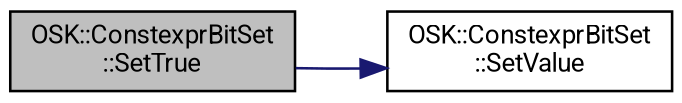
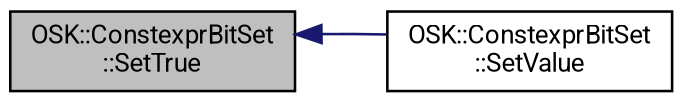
edge "OSK::ConstexprBitSet ::SetTrue" -> "OSK::ConstexprBitSet ::SetValue": reversed
